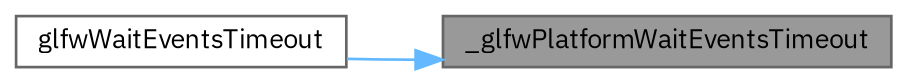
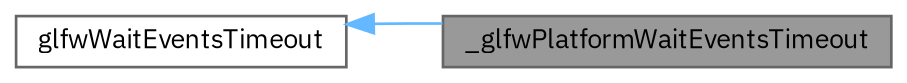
edge "glfwWaitEventsTimeout" -> "_glfwPlatformWaitEventsTimeout": reversed
